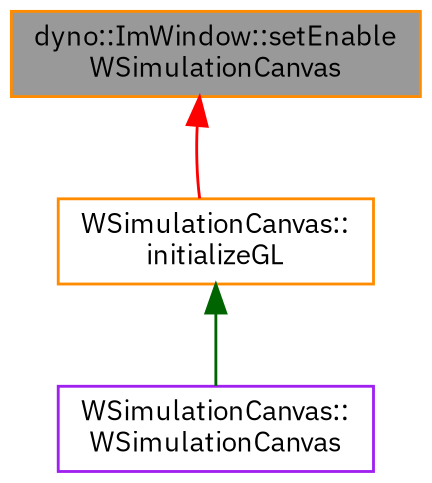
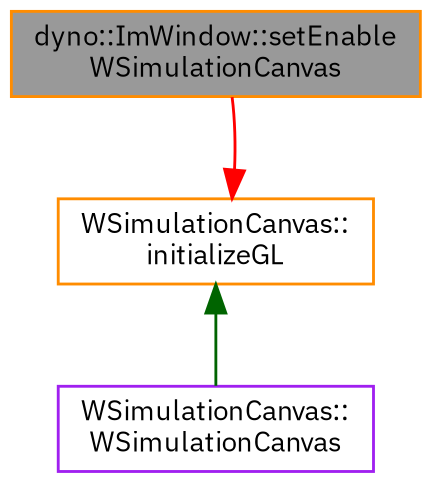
edge "WSimulationCanvas:: initializeGL" -> "dyno::ImWindow::setEnable WSimulationCanvas": reversed
